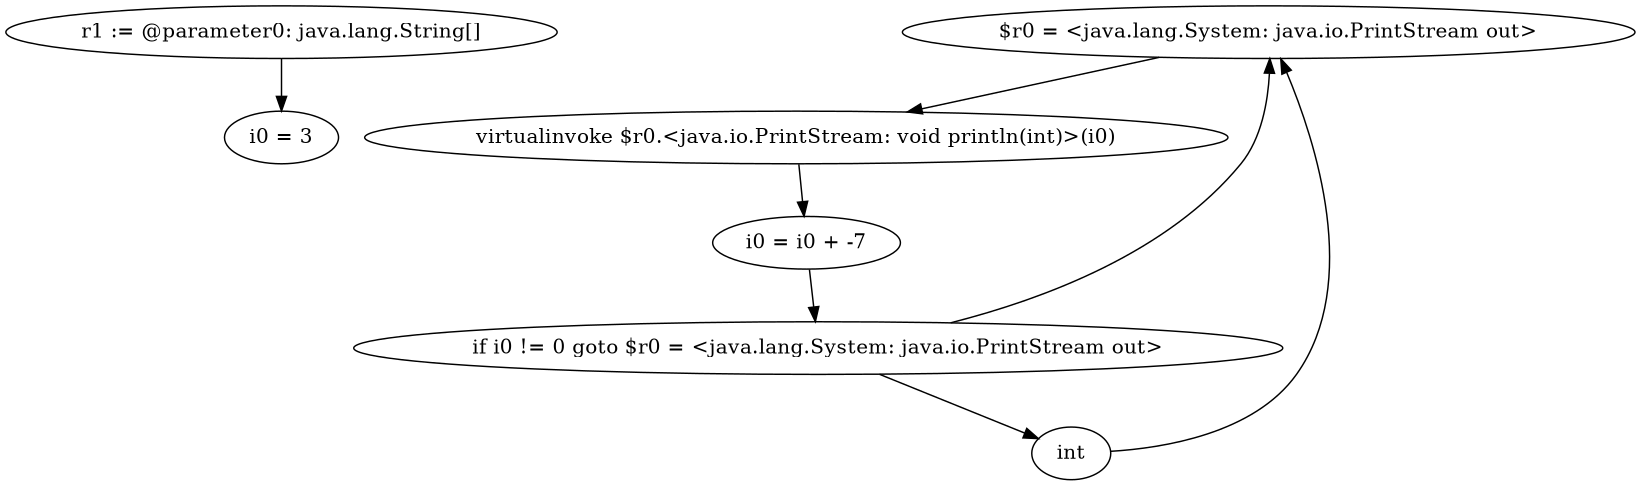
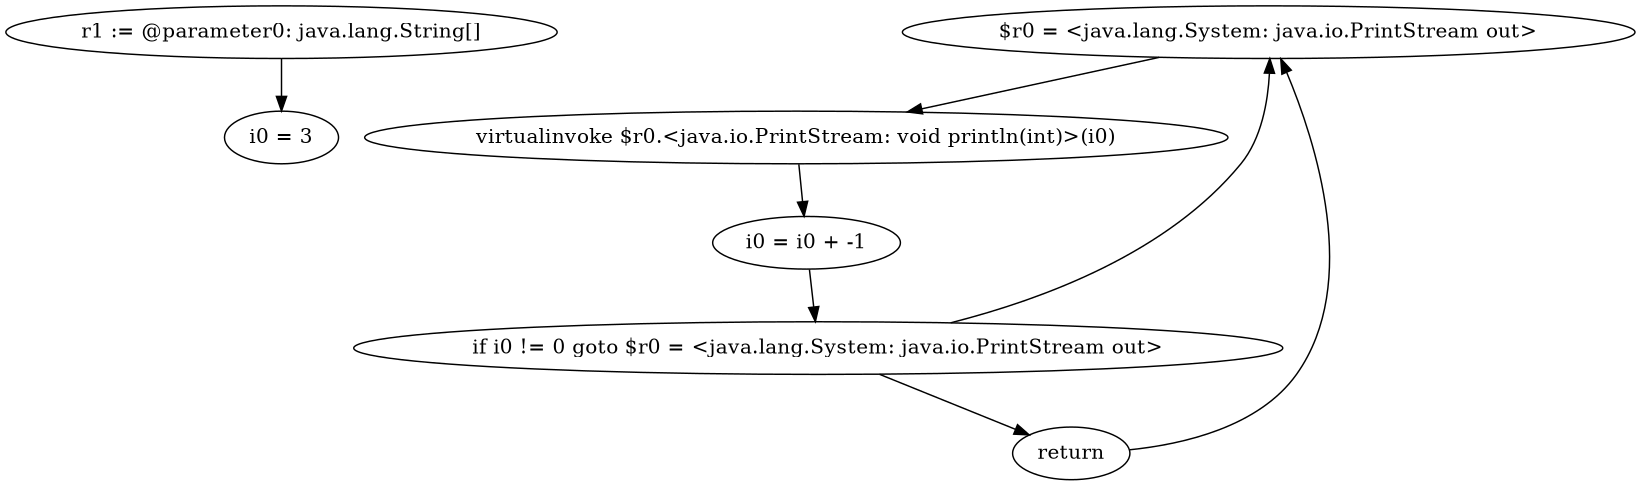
node "i0 = i0 + -7": label "i0 = i0 + -7" -> "i0 = i0 + -1"
node "int": label "int" -> "return"
